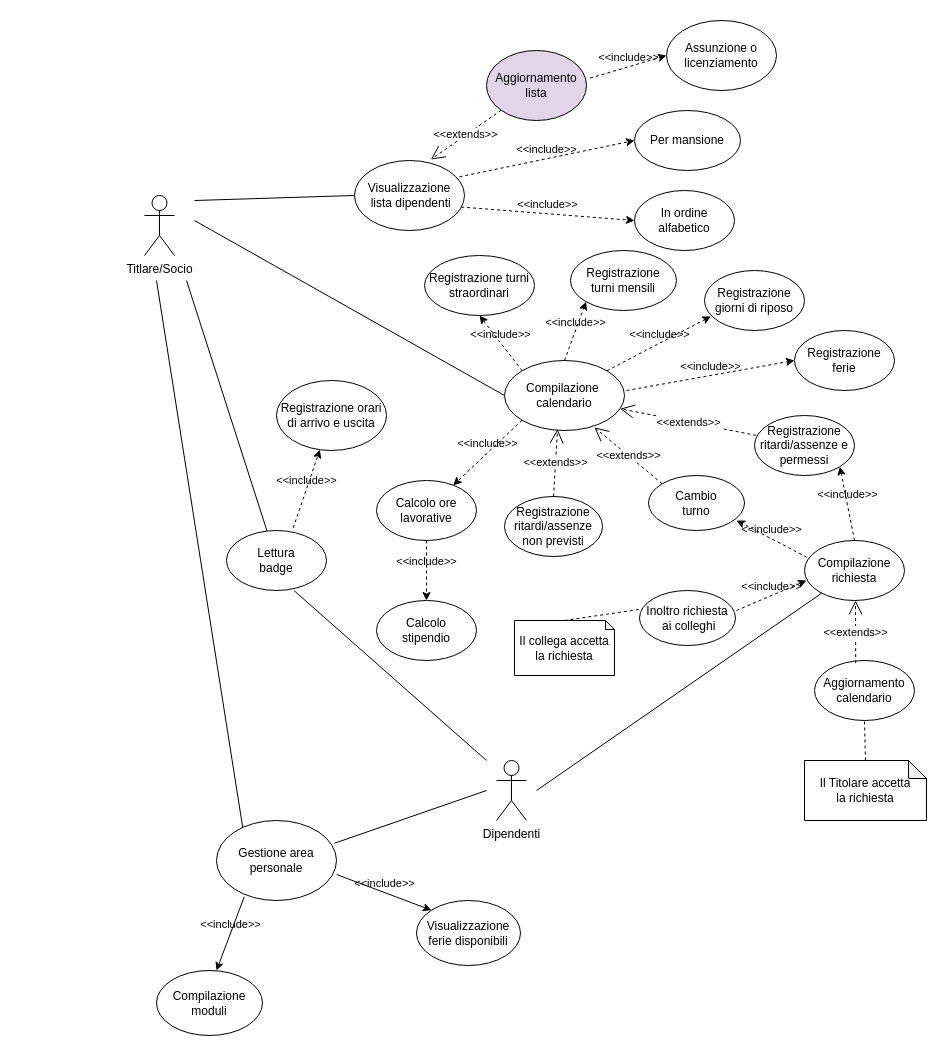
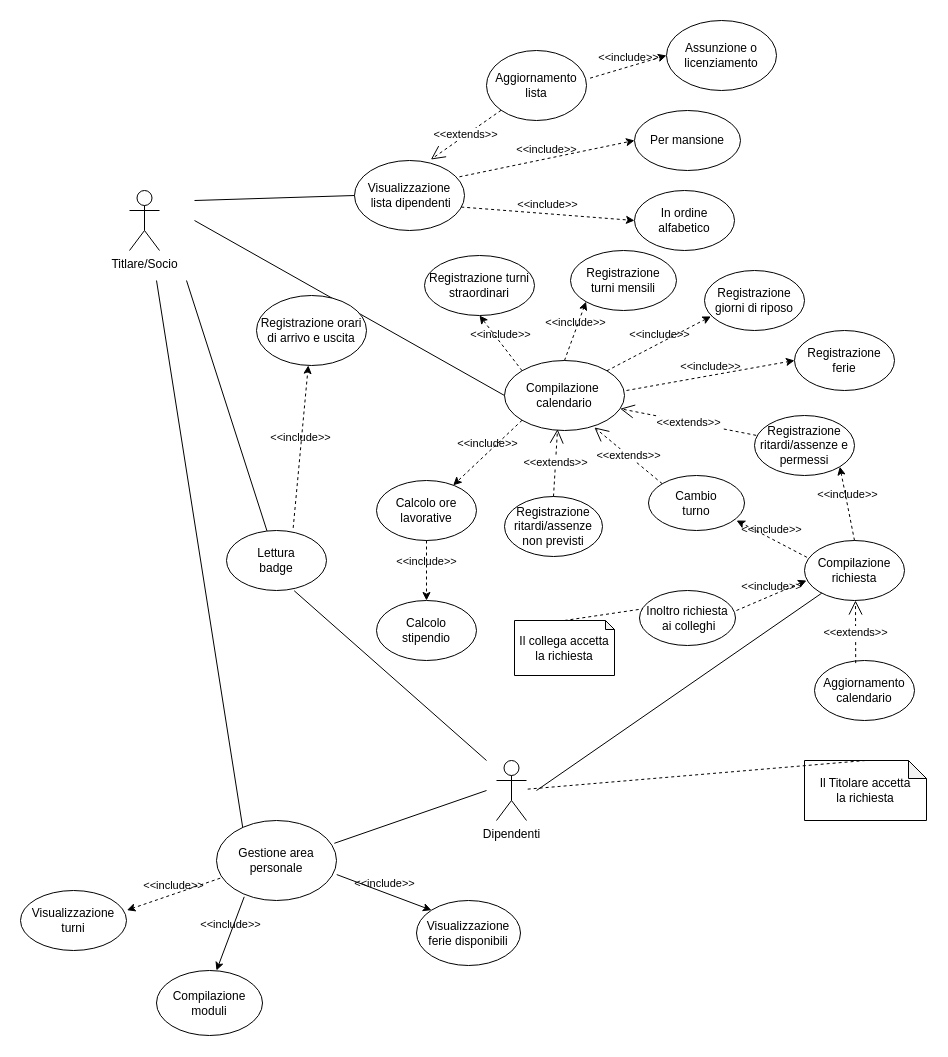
node "Aggiornamento lista": fillcolor #e1d5e7 -> #ffffff
node "Titlare/Socio": moved (160, 226) -> (145, 221)
node "Registrazione orari di arrivo e uscita": moved (332, 416) -> (312, 331)
edge "Aggiornamento calendario" -- "Il Titolare accetta la richiesta": now "Dipendenti" -- "Il Titolare accetta la richiesta"
edge "Gestione area personale" -> "Visualizzazione turni": added, label "<<include>>"
node "Visualizzazione turni": added
